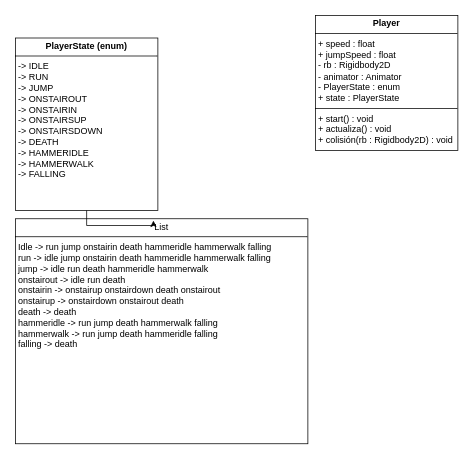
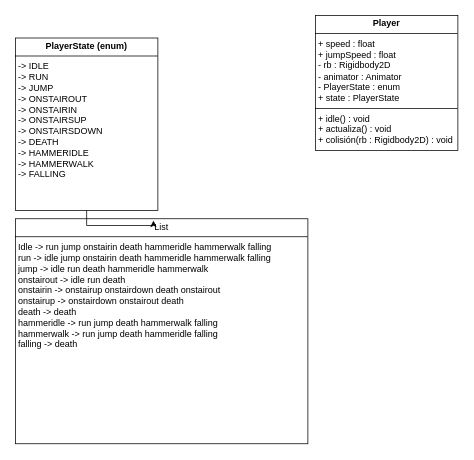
node "Player + speed : float + jumpSpeed : float - rb : Rigidbody2D - animator : Animator - PlayerState : enum + state : PlayerState + start() : void + actualiza() : void + colisión(rb : Rigidbody2D) : void": label "Player + speed : float + jumpSpeed : float - rb : Rigidbody2D - animator : Animator - PlayerState : enum + state : PlayerState + start() : void + actualiza() : void + colisión(rb : Rigidbody2D) : void" -> "Player + speed : float + jumpSpeed : float - rb : Rigidbody2D - animator : Animator - PlayerState : enum + state : PlayerState + idle() : void + actualiza() : void + colisión(rb : Rigidbody2D) : void"
